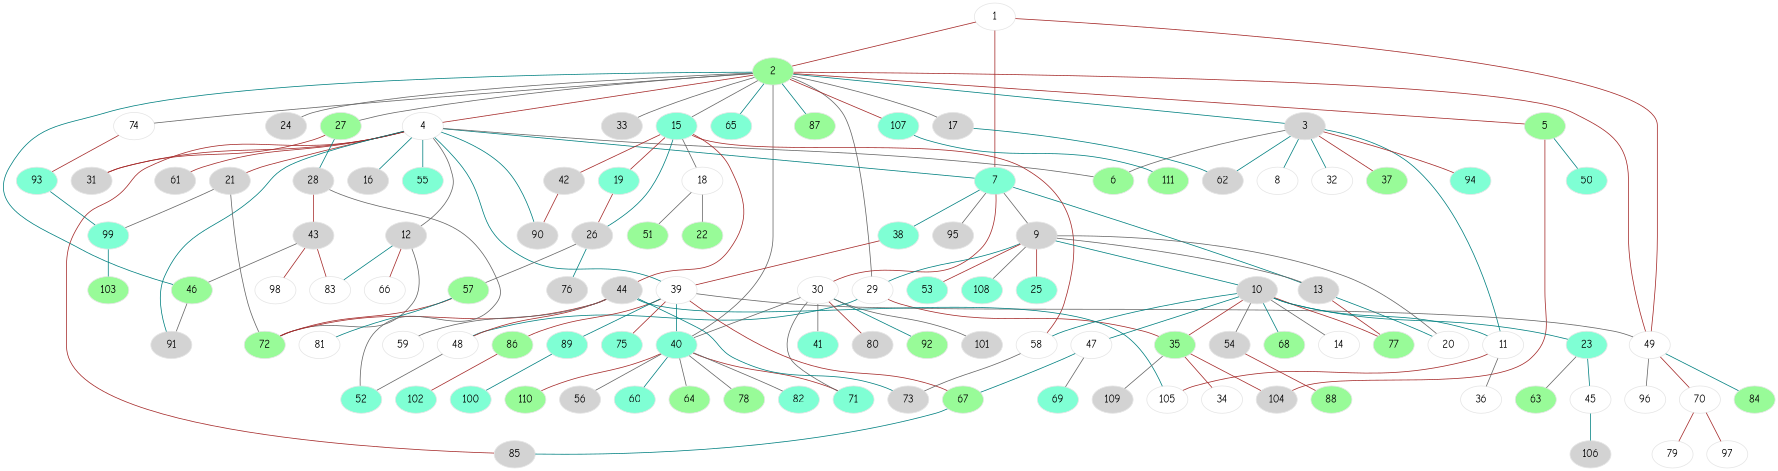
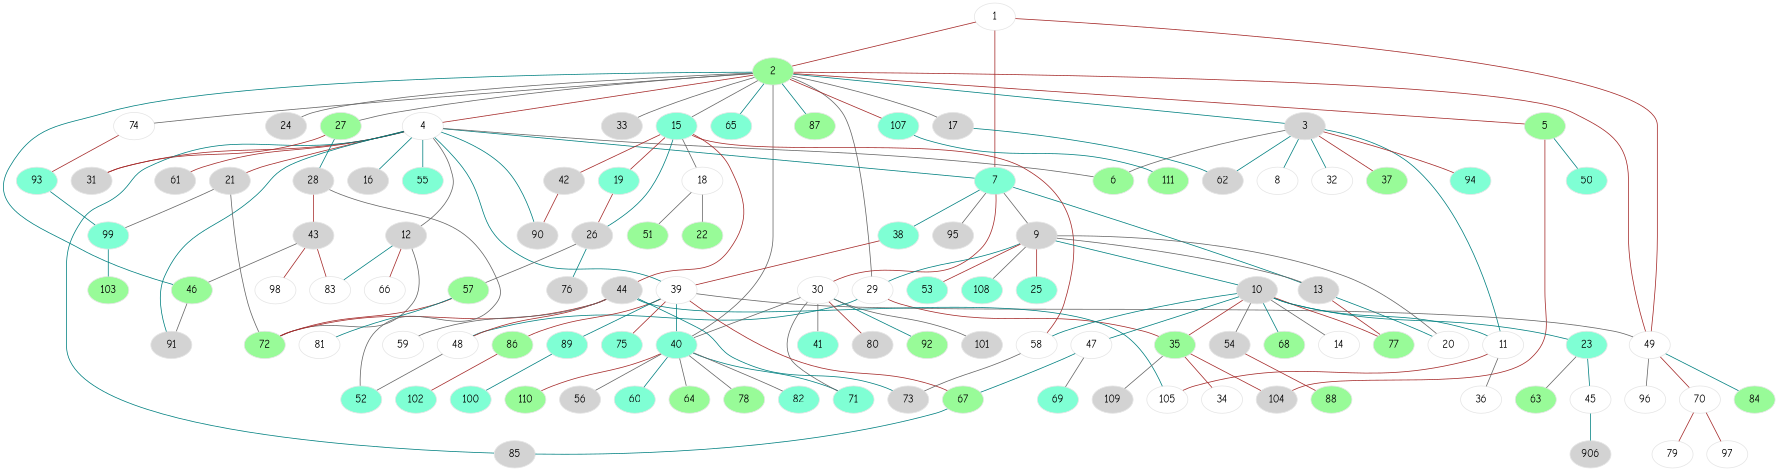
edge "4" -- "85": color brown -> teal
edge "40" -- "71": color brown -> teal
node "106": label "106" -> "906"
